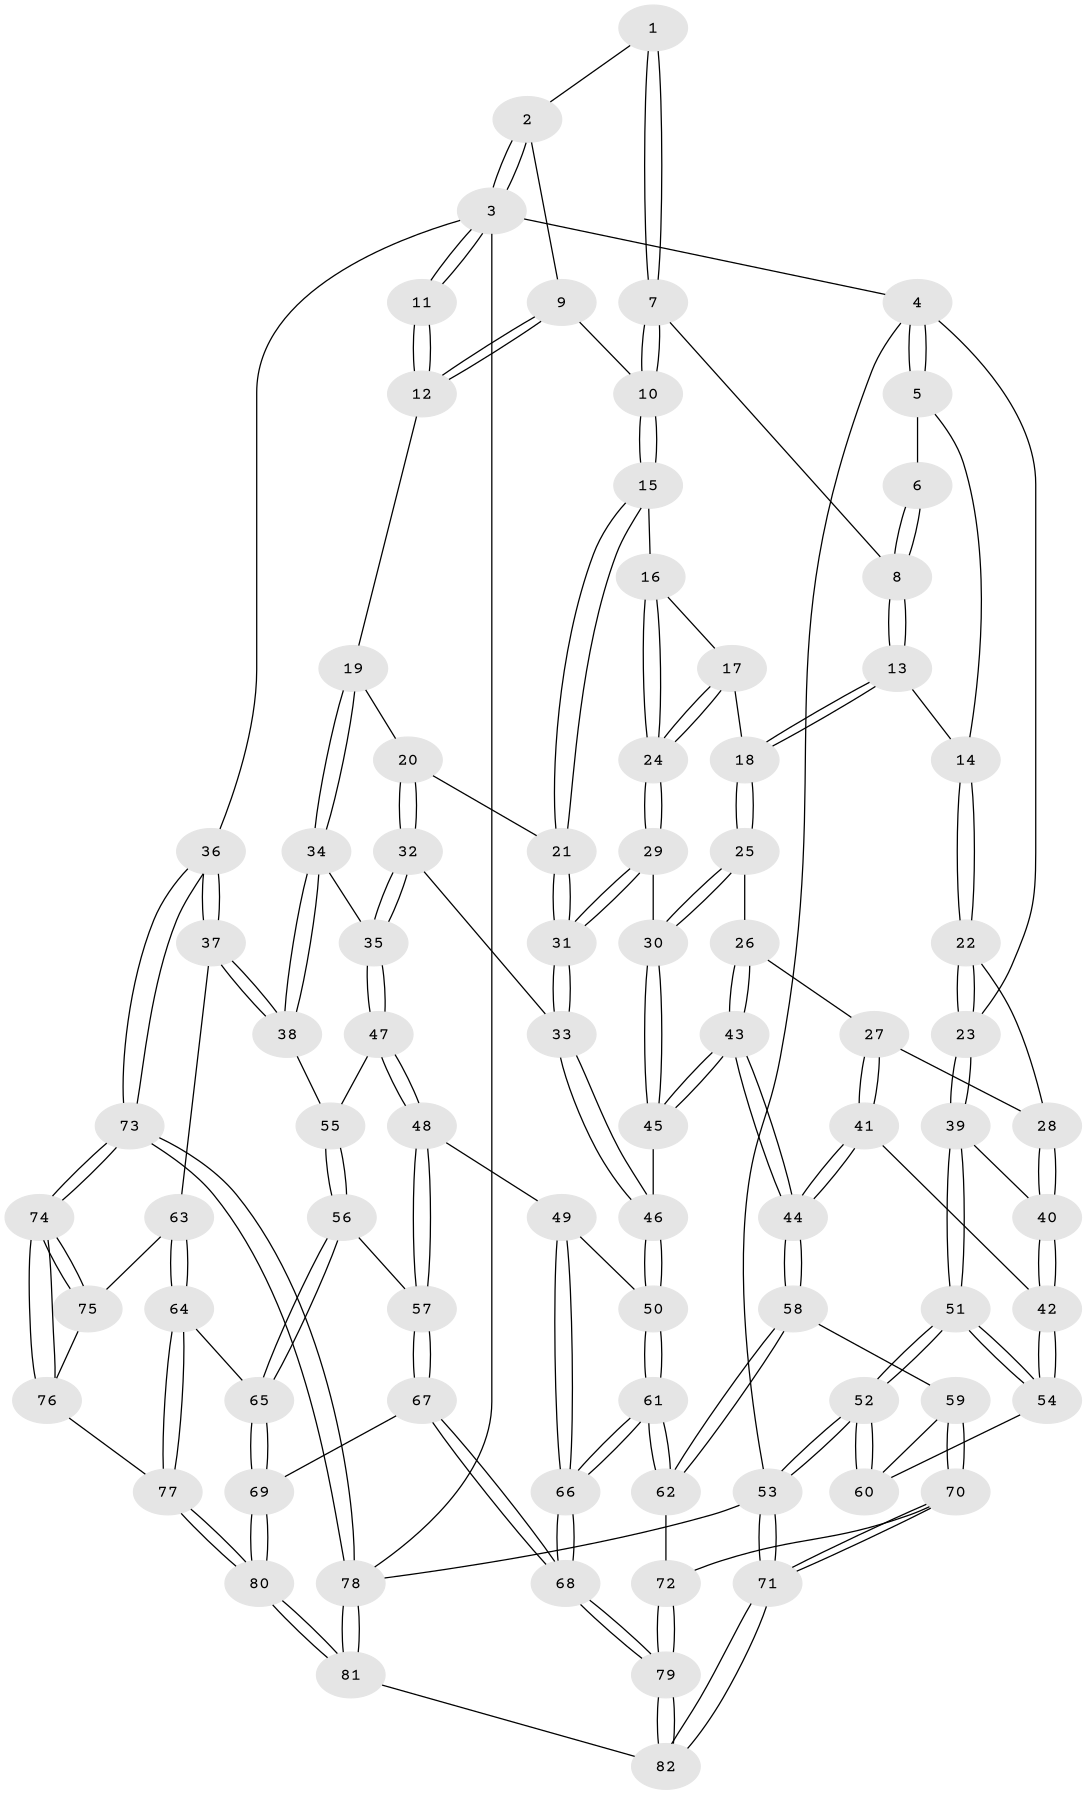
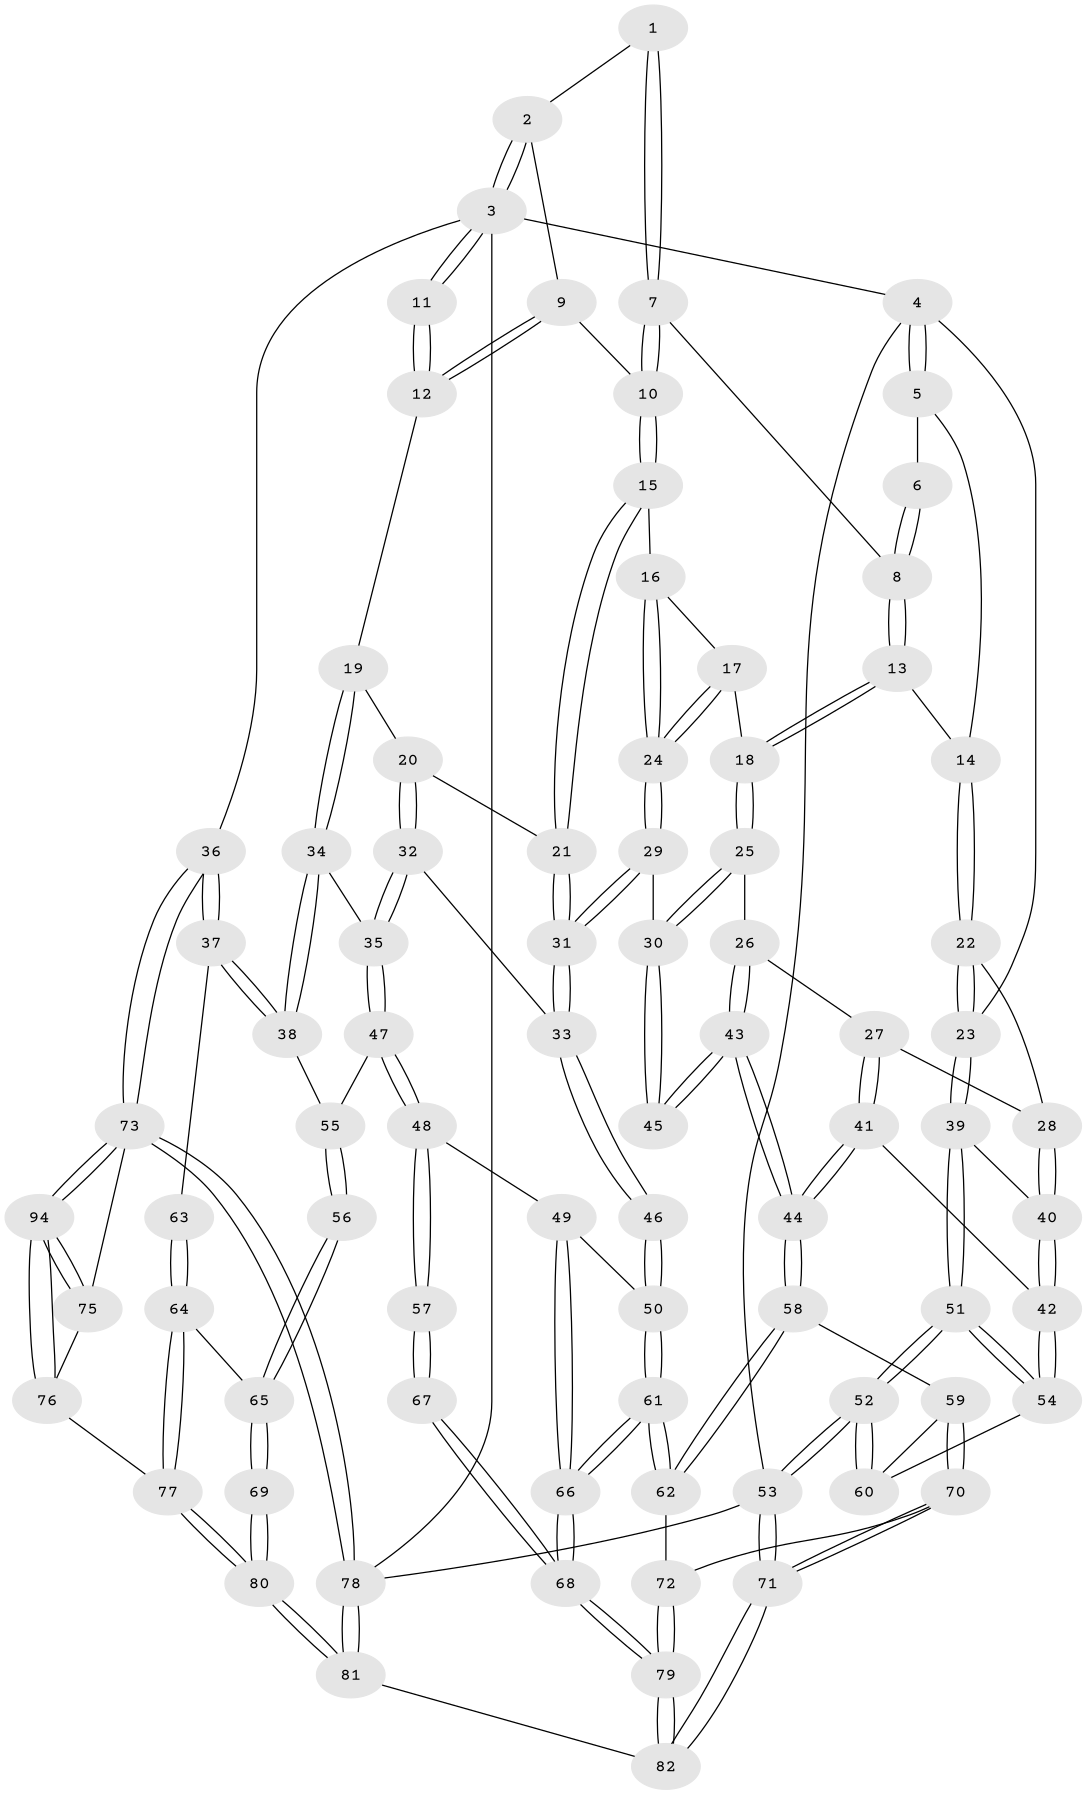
edge "45" -- "46": removed
node "74": label "74" -> "94"
edge "63" -- "75": now "73" -- "75"
edge "56" -- "57": removed
edge "67" -- "69": removed
